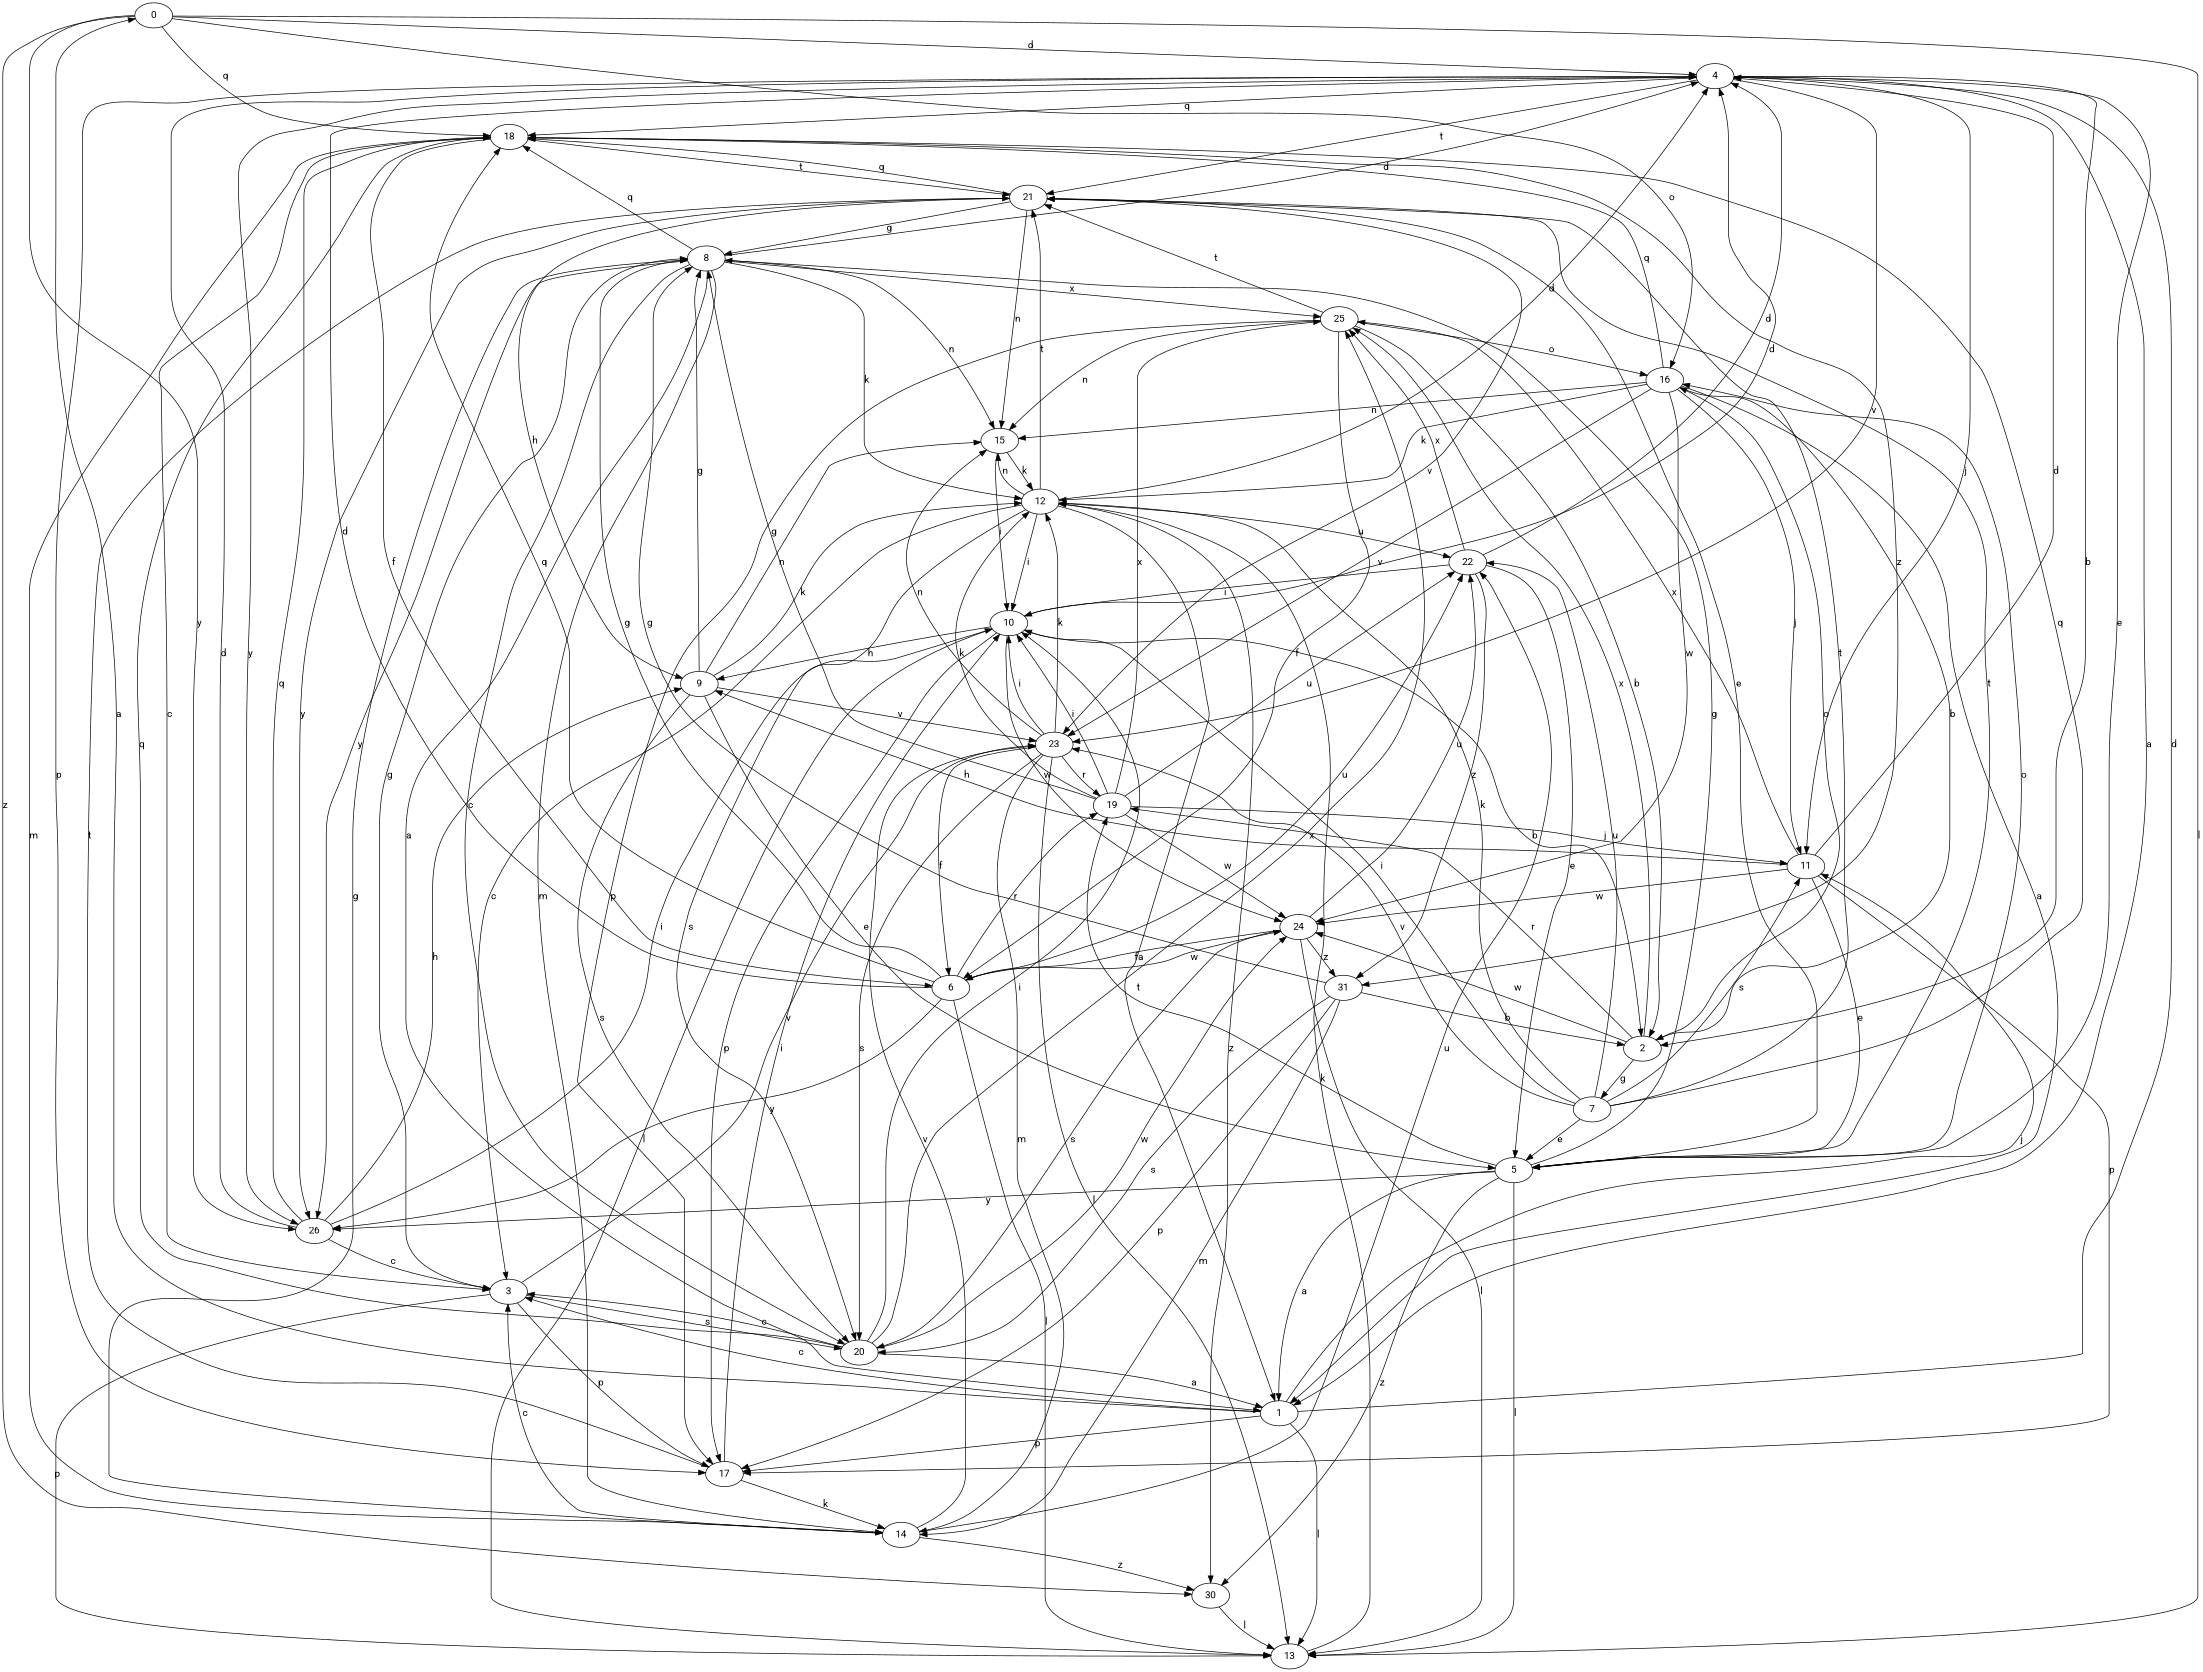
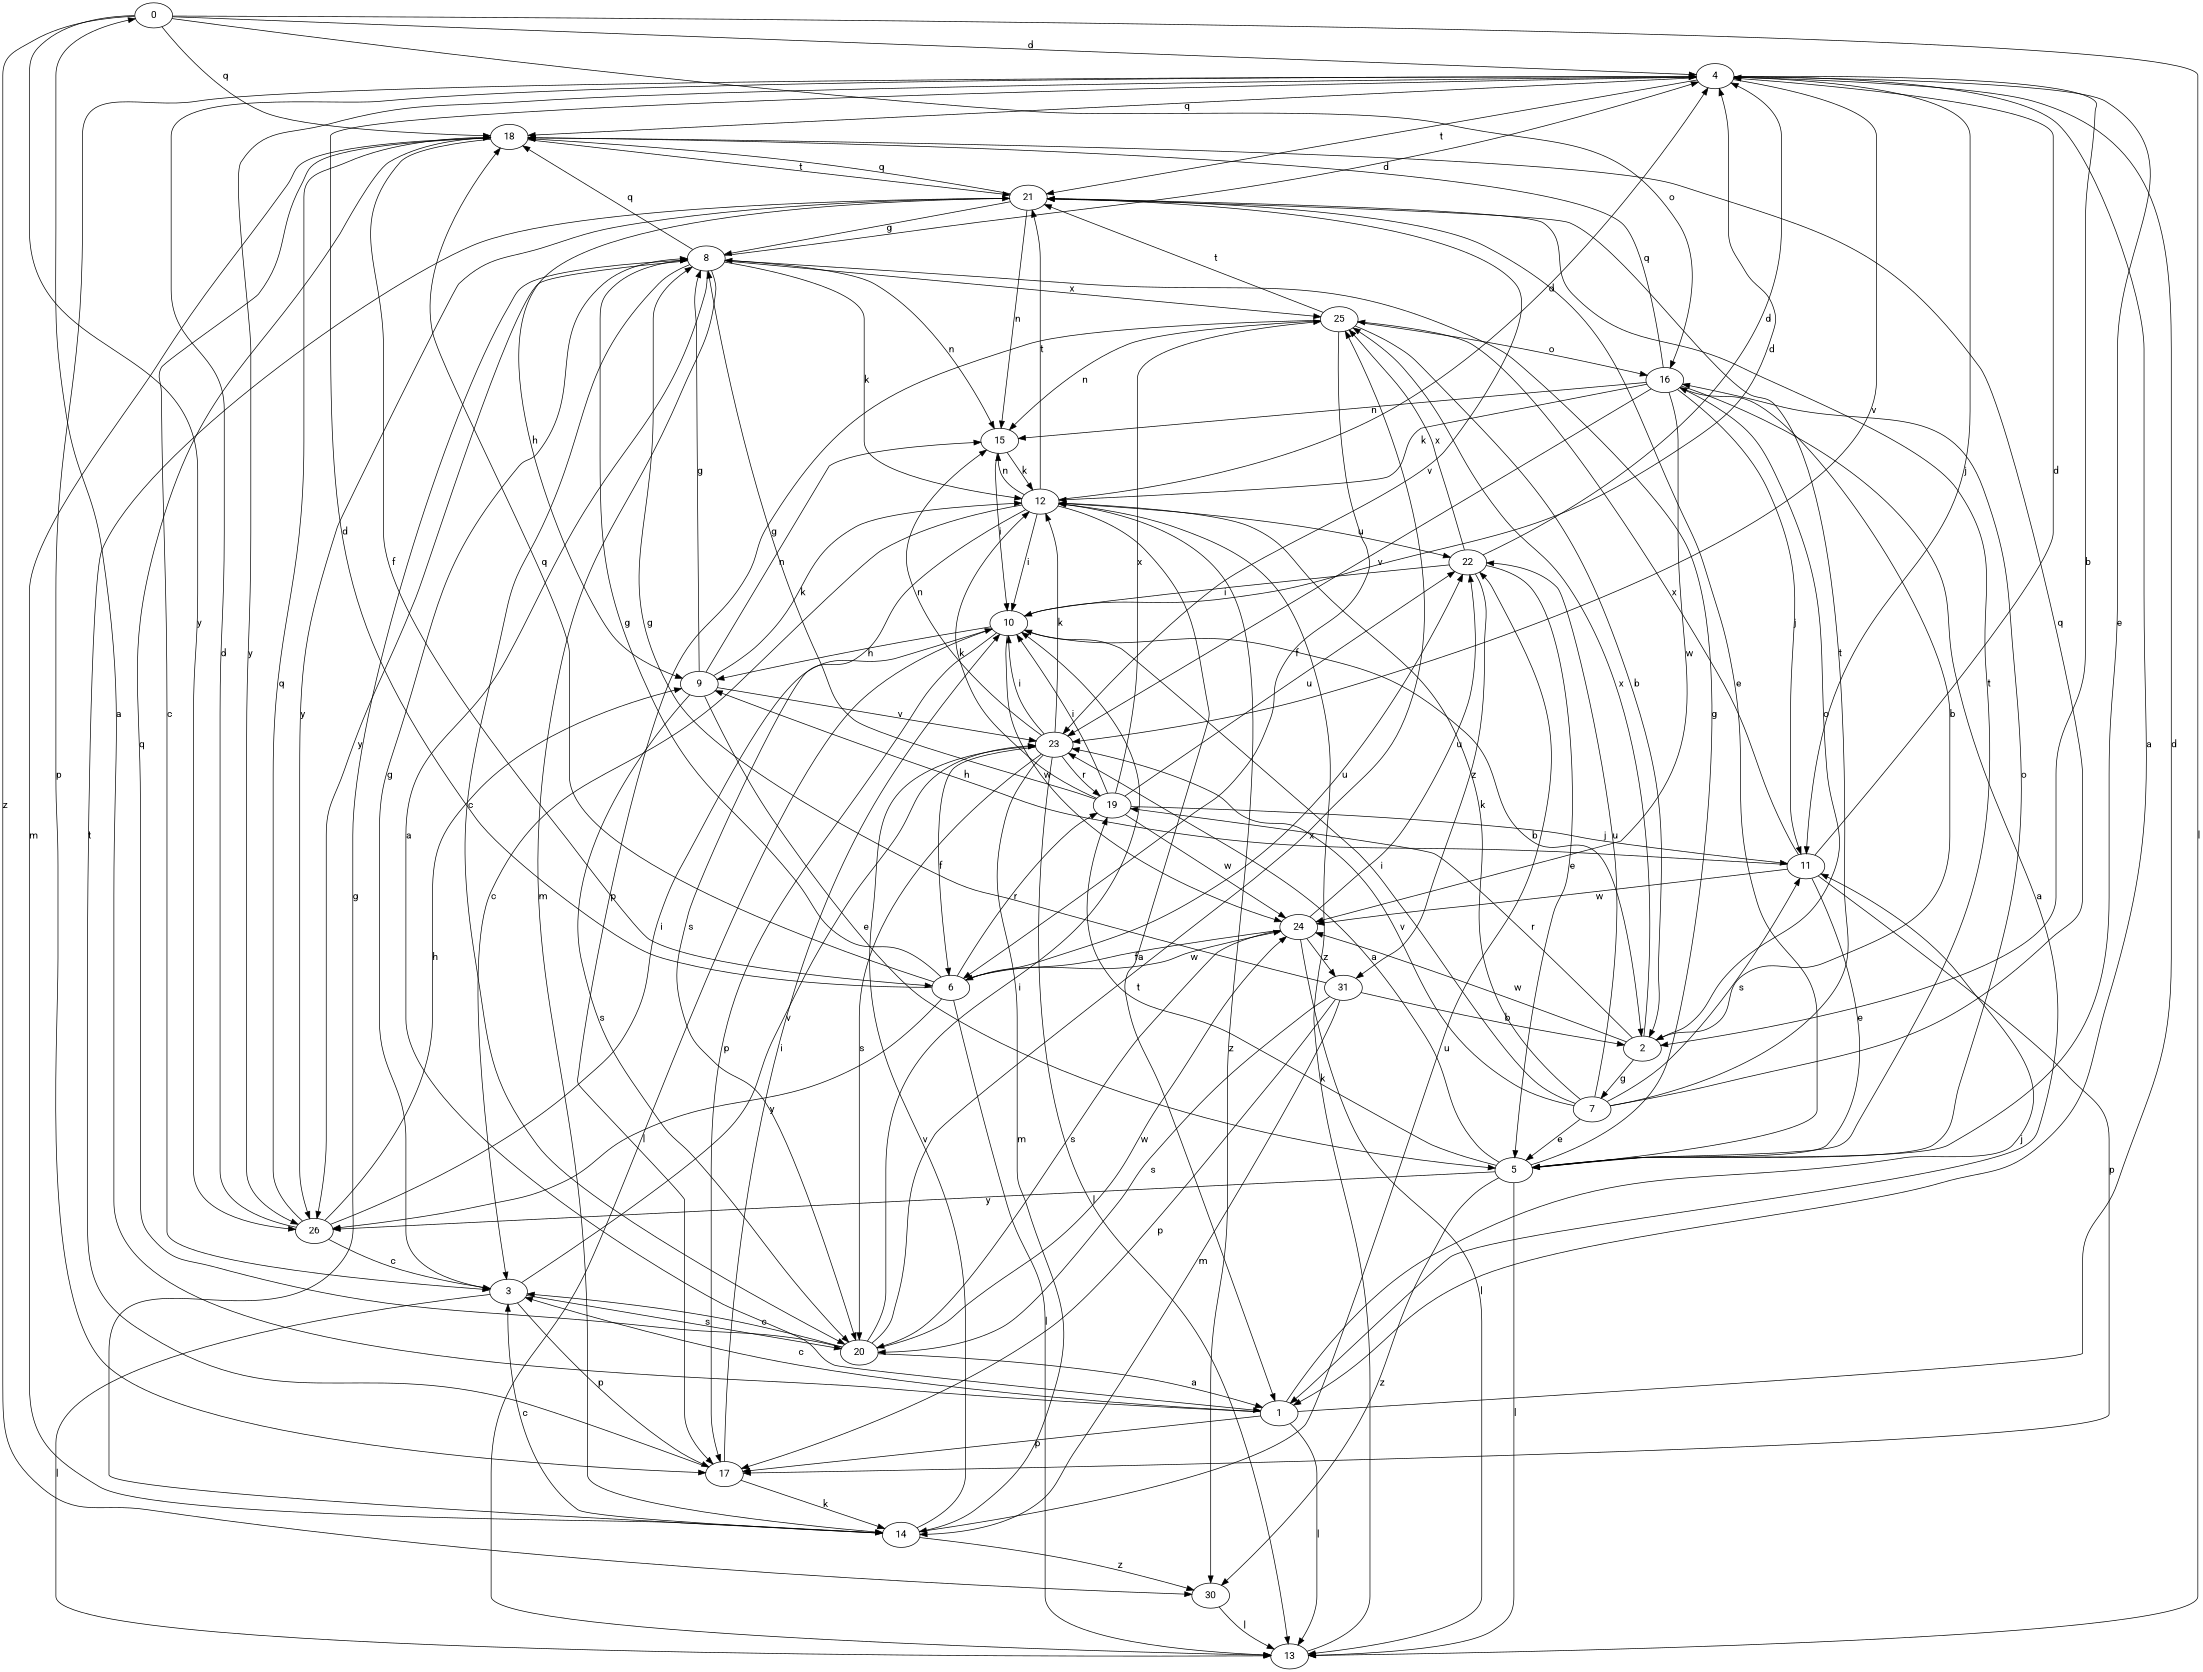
edge "18" -> "31": removed, label "z"
edge "5" -> "1": now "5" -> "23"
edge "3" -> "13": label "p" -> "l"
